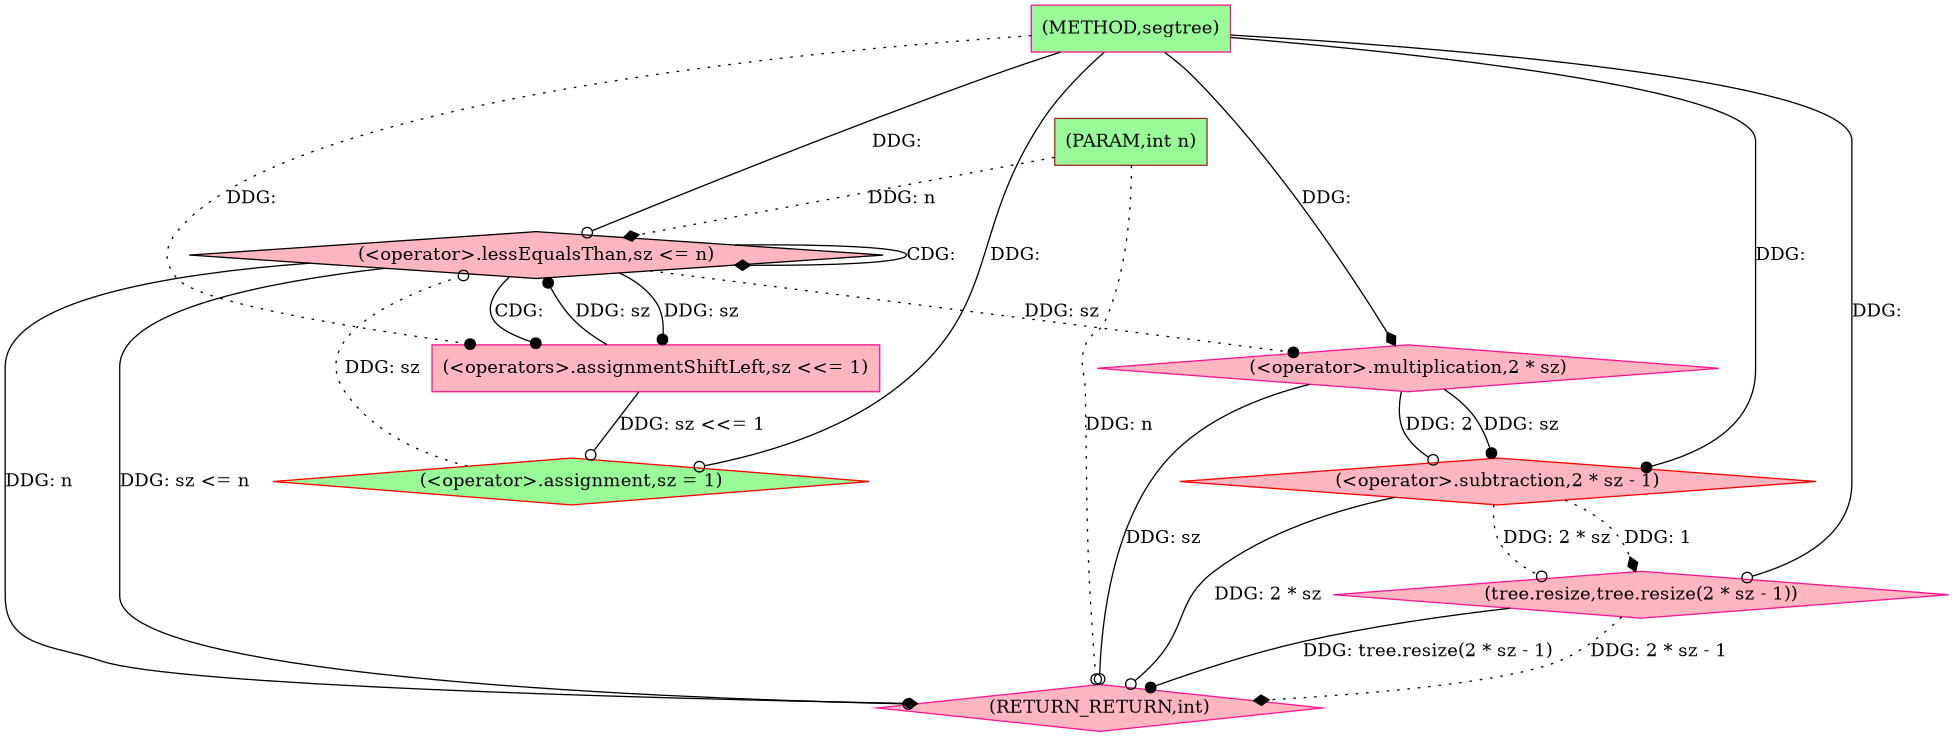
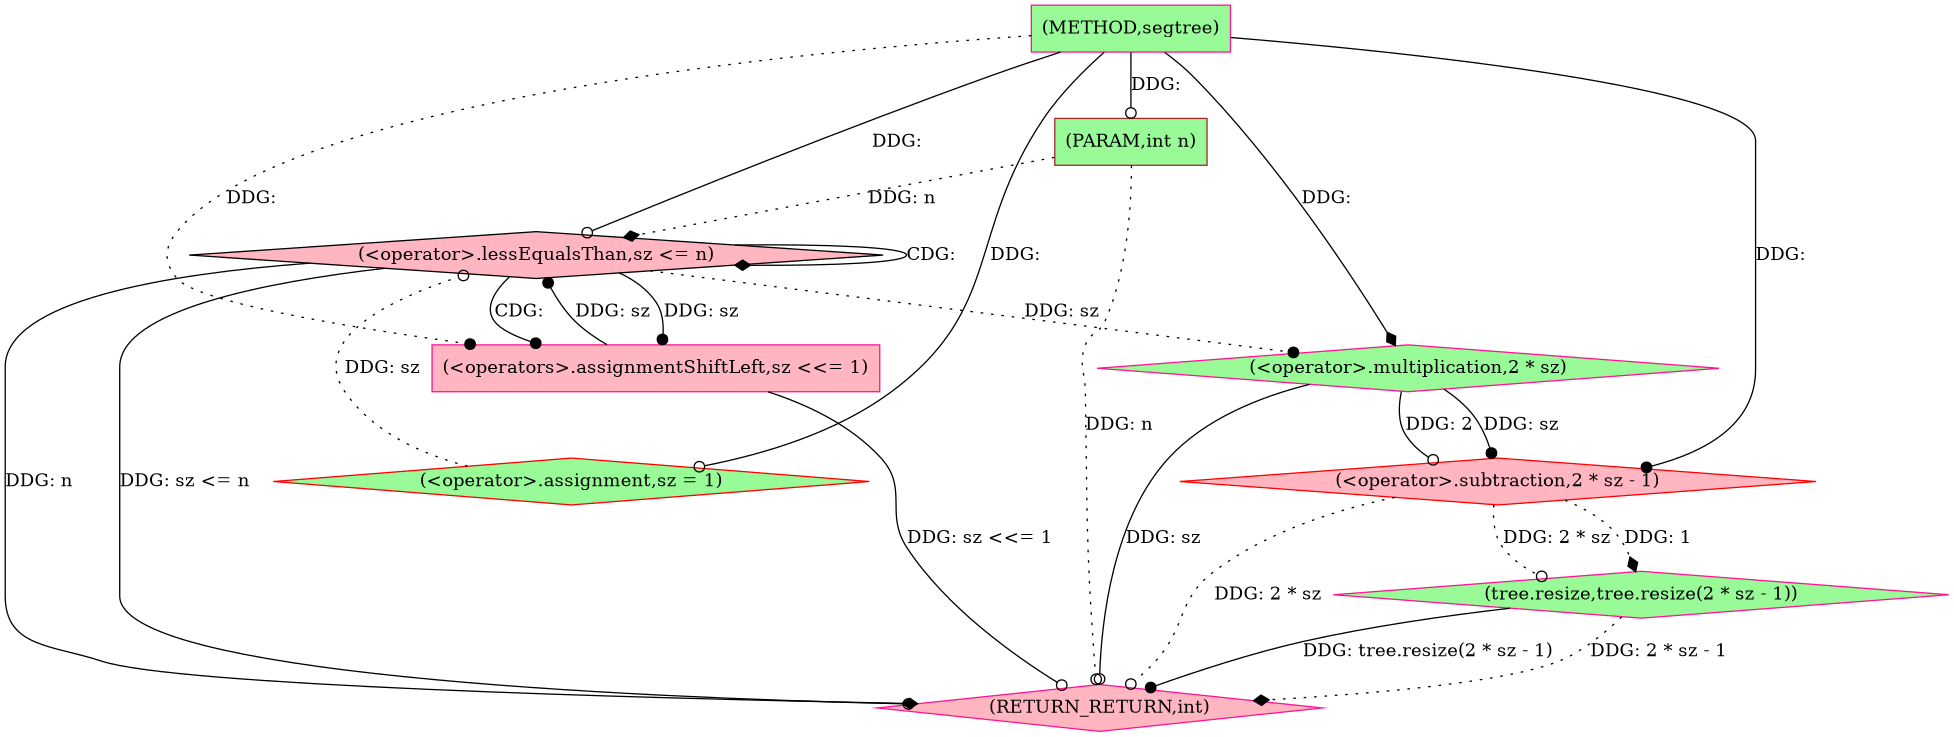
edge "(METHOD,segtree)" -> "(tree.resize,tree.resize(2 * sz - 1))": now "(METHOD,segtree)" -> "(PARAM,int n)"
node "(<operator>.multiplication,2 * sz)": fillcolor lightpink -> palegreen
edge "(<operators>.assignmentShiftLeft,sz <<= 1)" -> "(<operator>.assignment,sz = 1)": now "(<operators>.assignmentShiftLeft,sz <<= 1)" -> "(RETURN_RETURN,int)"
edge "(<operator>.subtraction,2 * sz - 1)" -> "(RETURN_RETURN,int)": style solid -> dotted
node "(tree.resize,tree.resize(2 * sz - 1))": fillcolor lightpink -> palegreen
